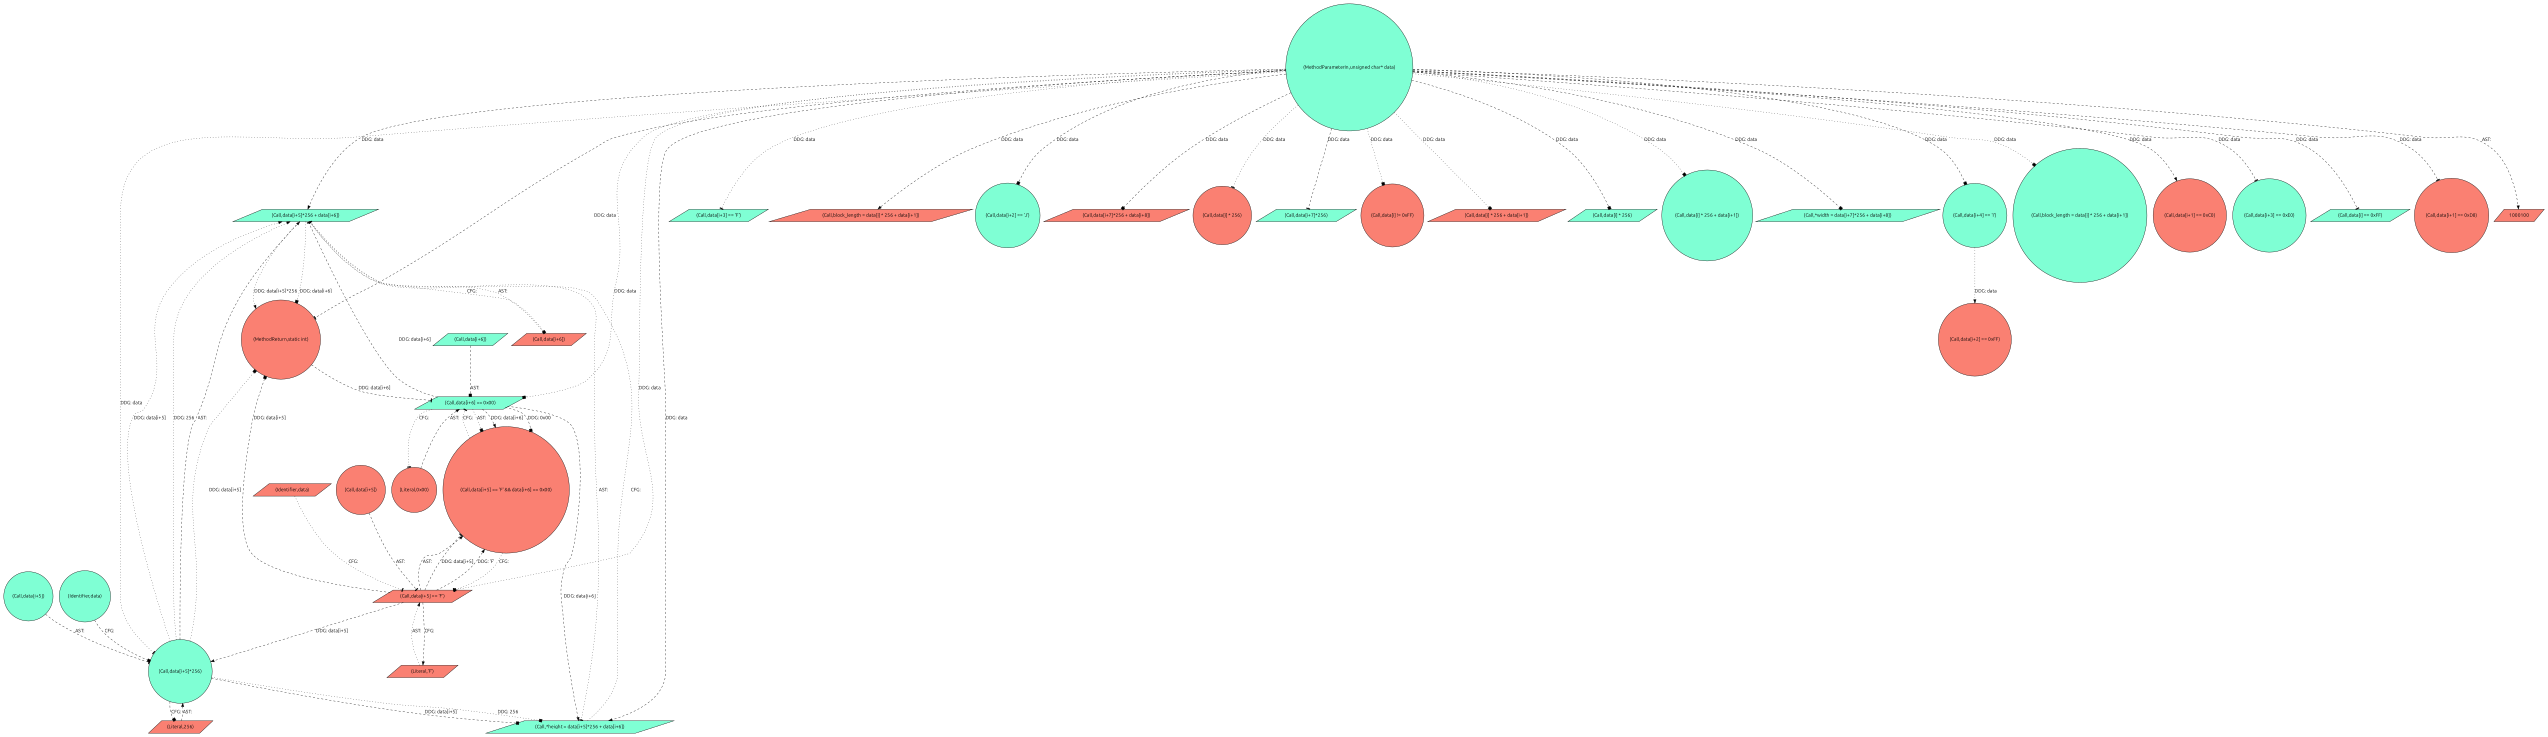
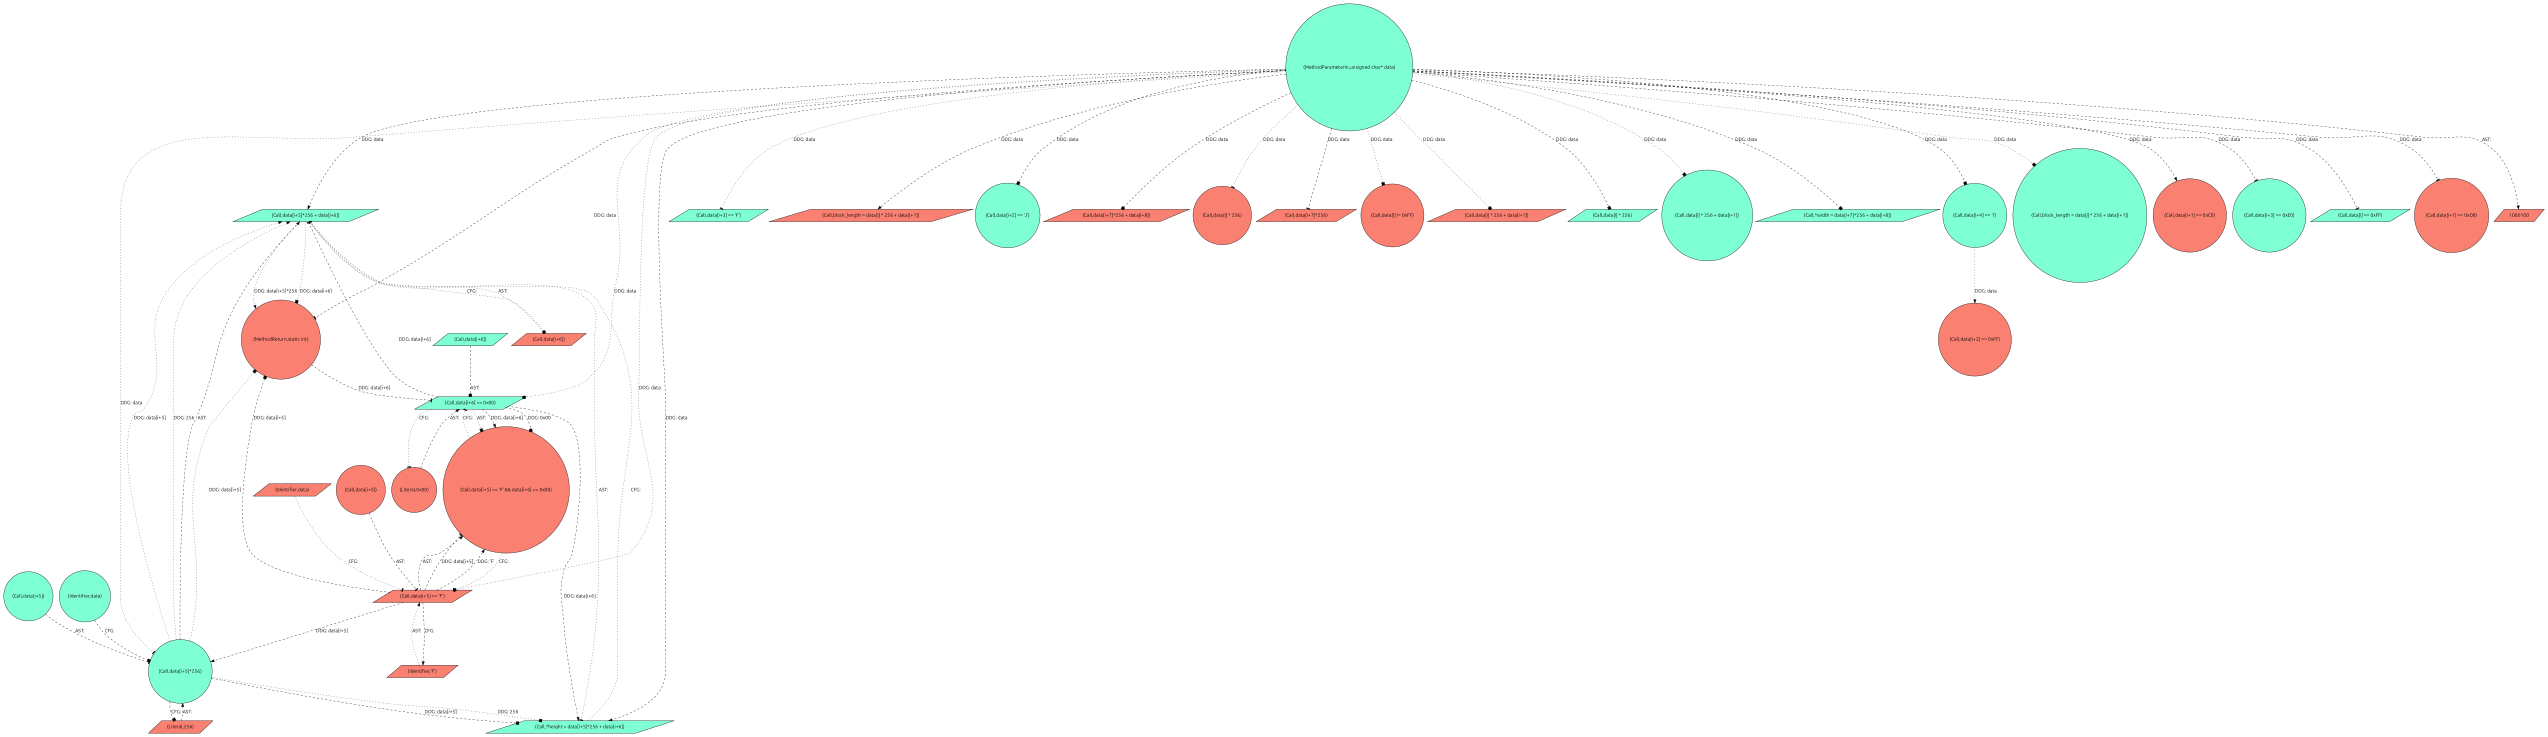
node "(Call,data[i+7]*256)": fillcolor aquamarine -> salmon
node "(Literal,'F')": label "(Literal,'F')" -> "(Identifier,'F')"
